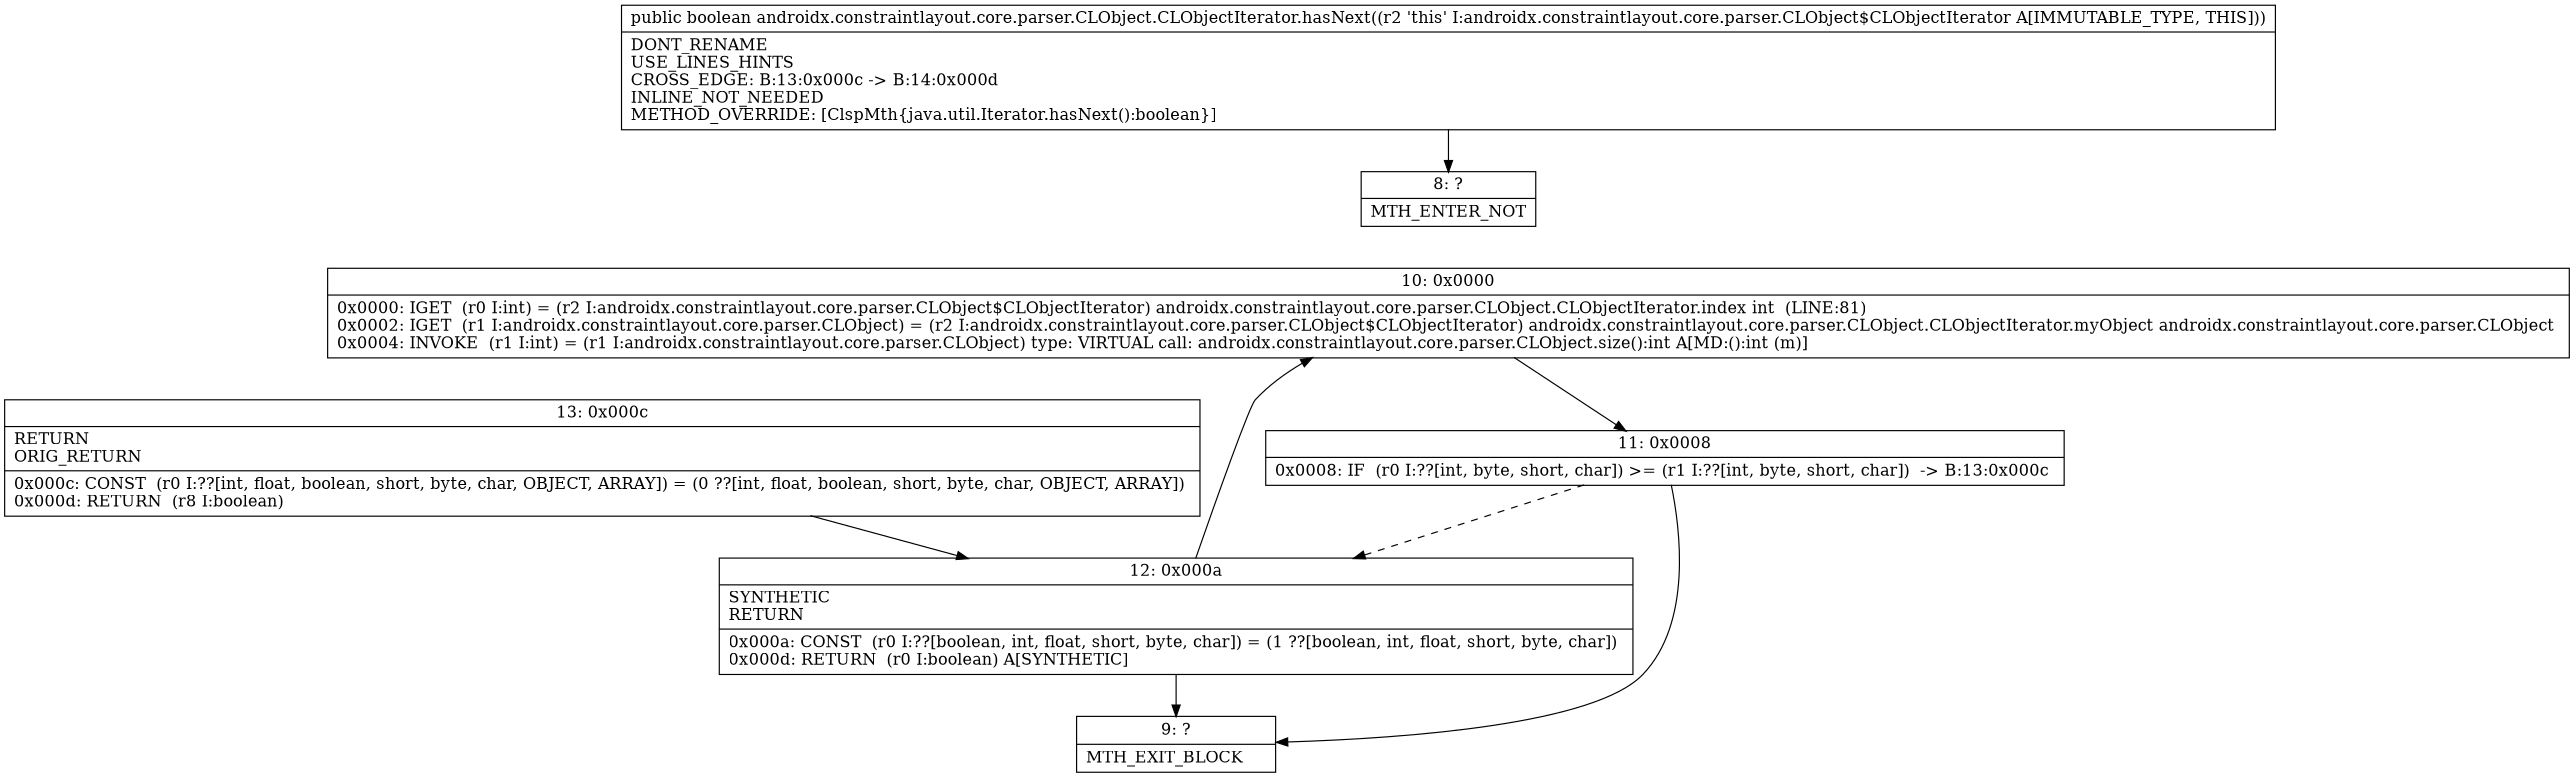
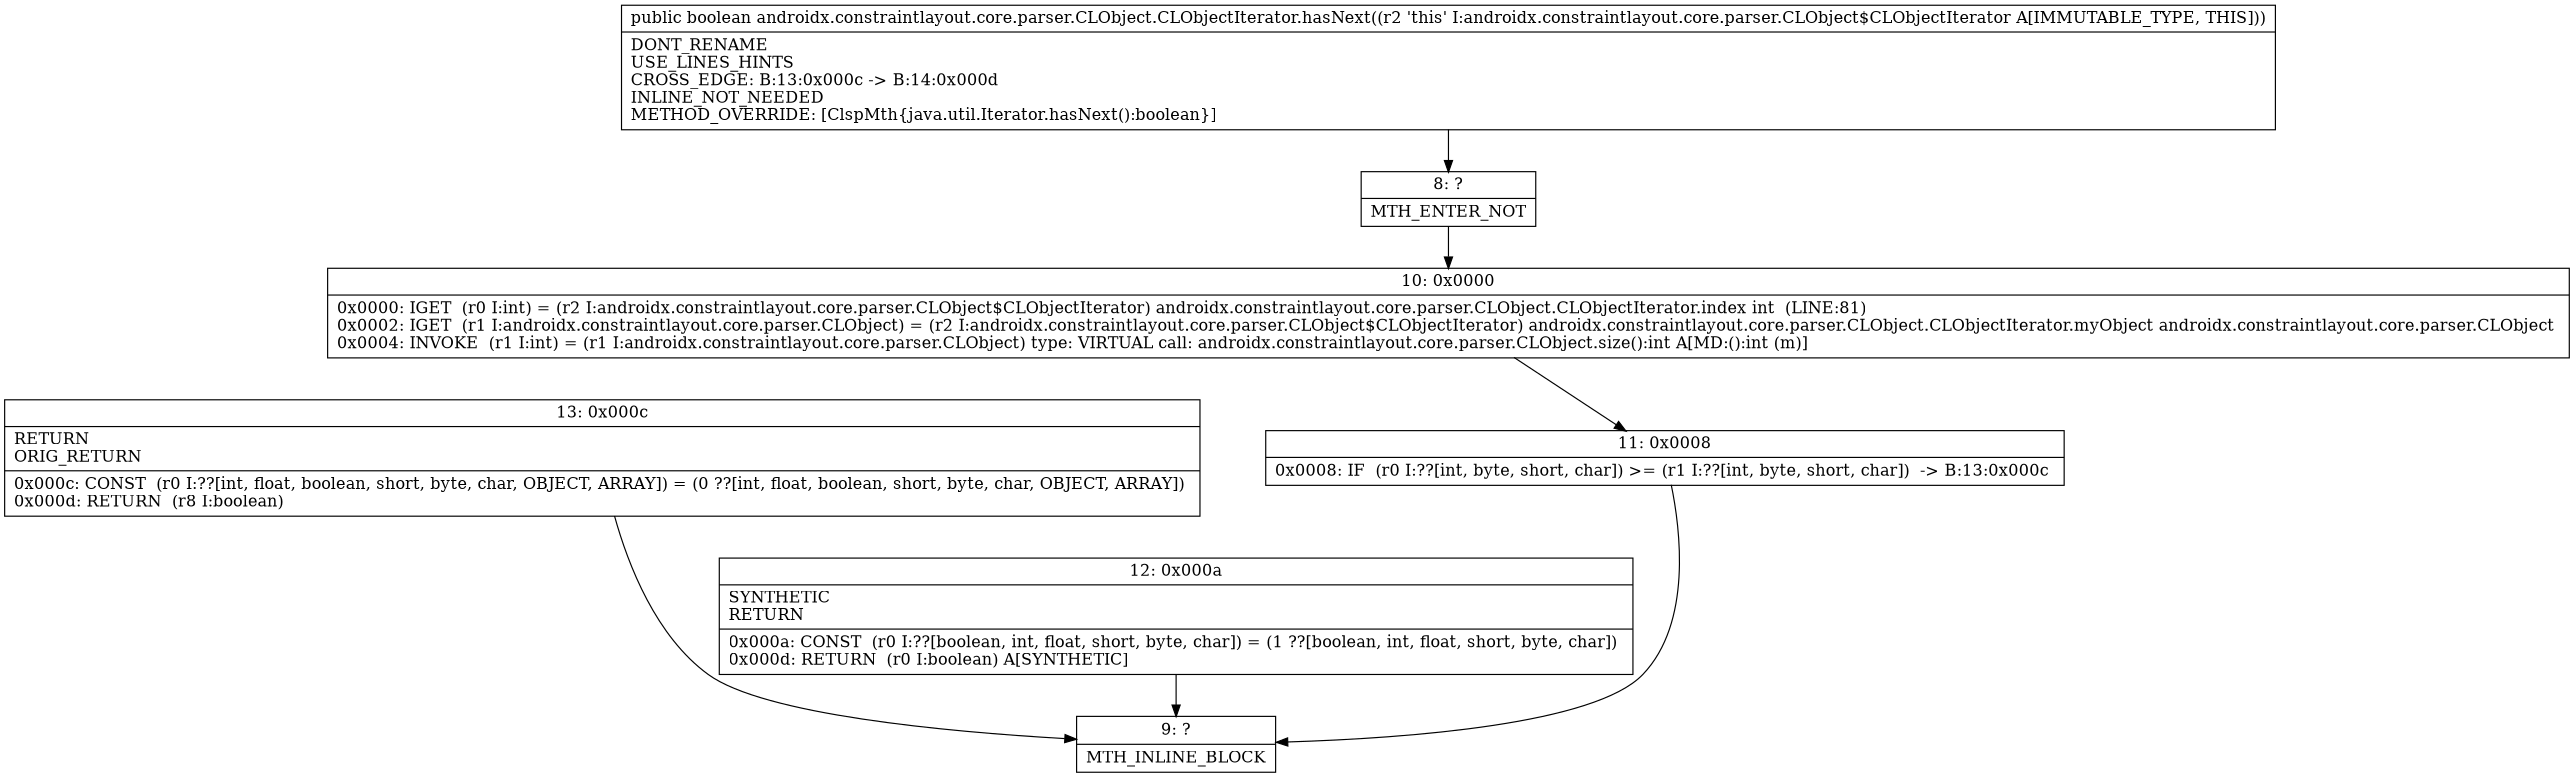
edge "12: 0x000a" -> "10: 0x0000": now "8: ?" -> "10: 0x0000"
edge "11: 0x0008" -> "12: 0x000a": removed
edge "13: 0x000c" -> "12: 0x000a": now "13: 0x000c" -> "9: ?"
node "9: ?": text "MTH_EXIT_BLOCK" -> "MTH_INLINE_BLOCK"
